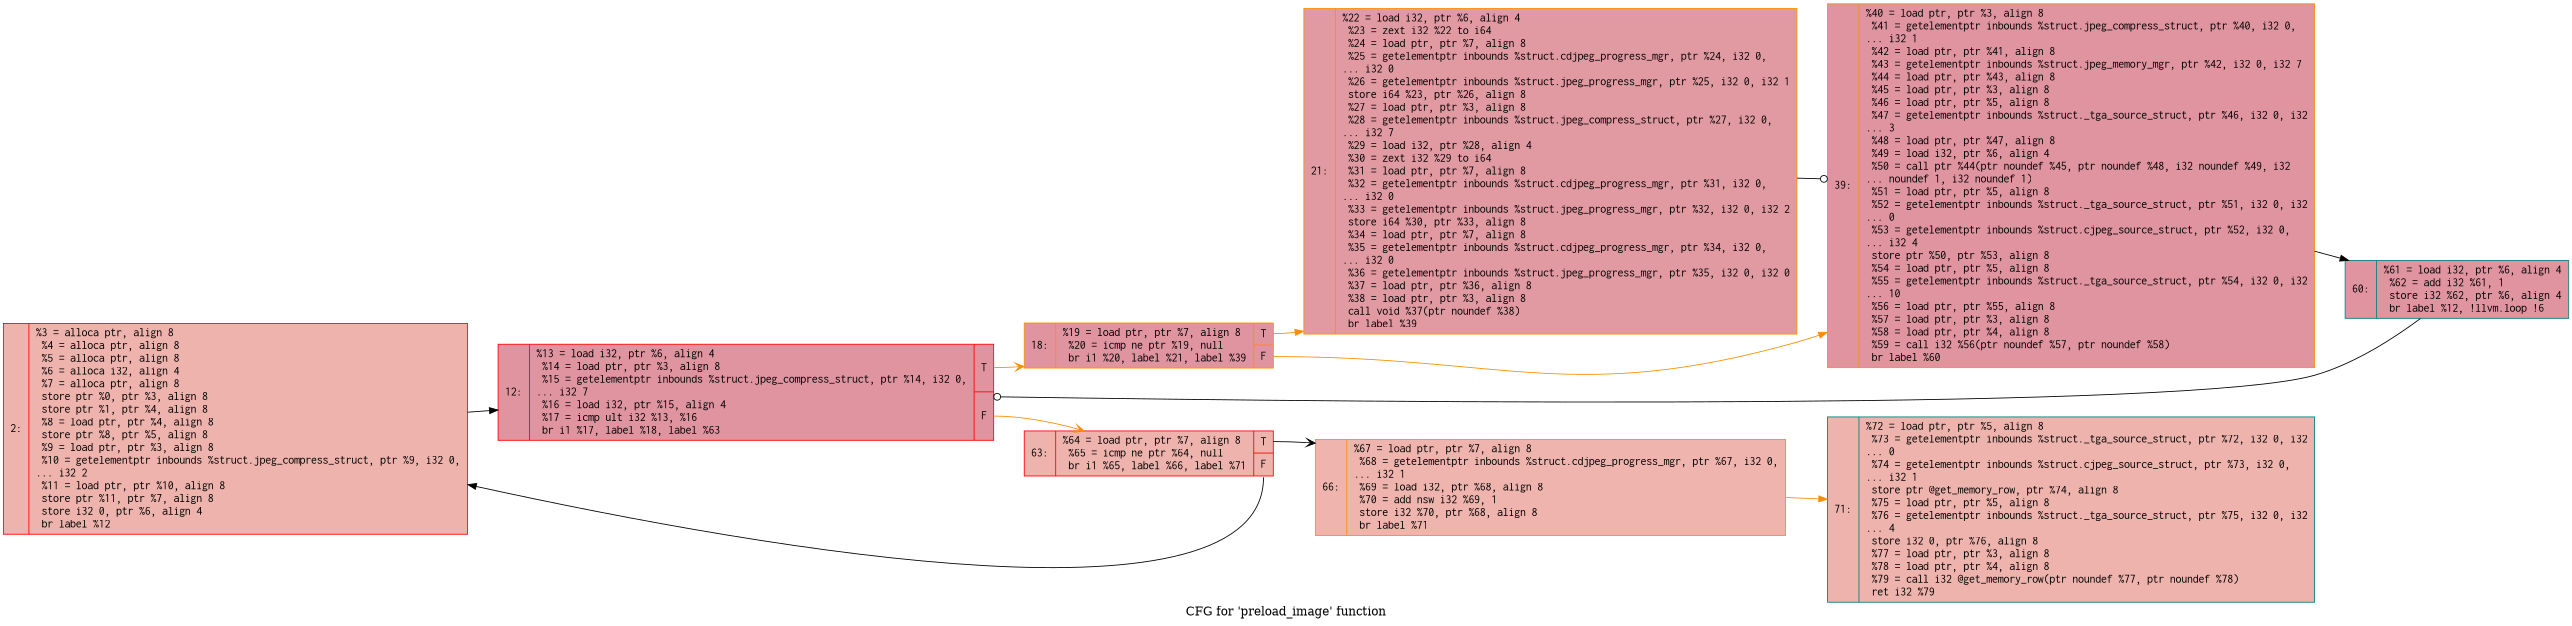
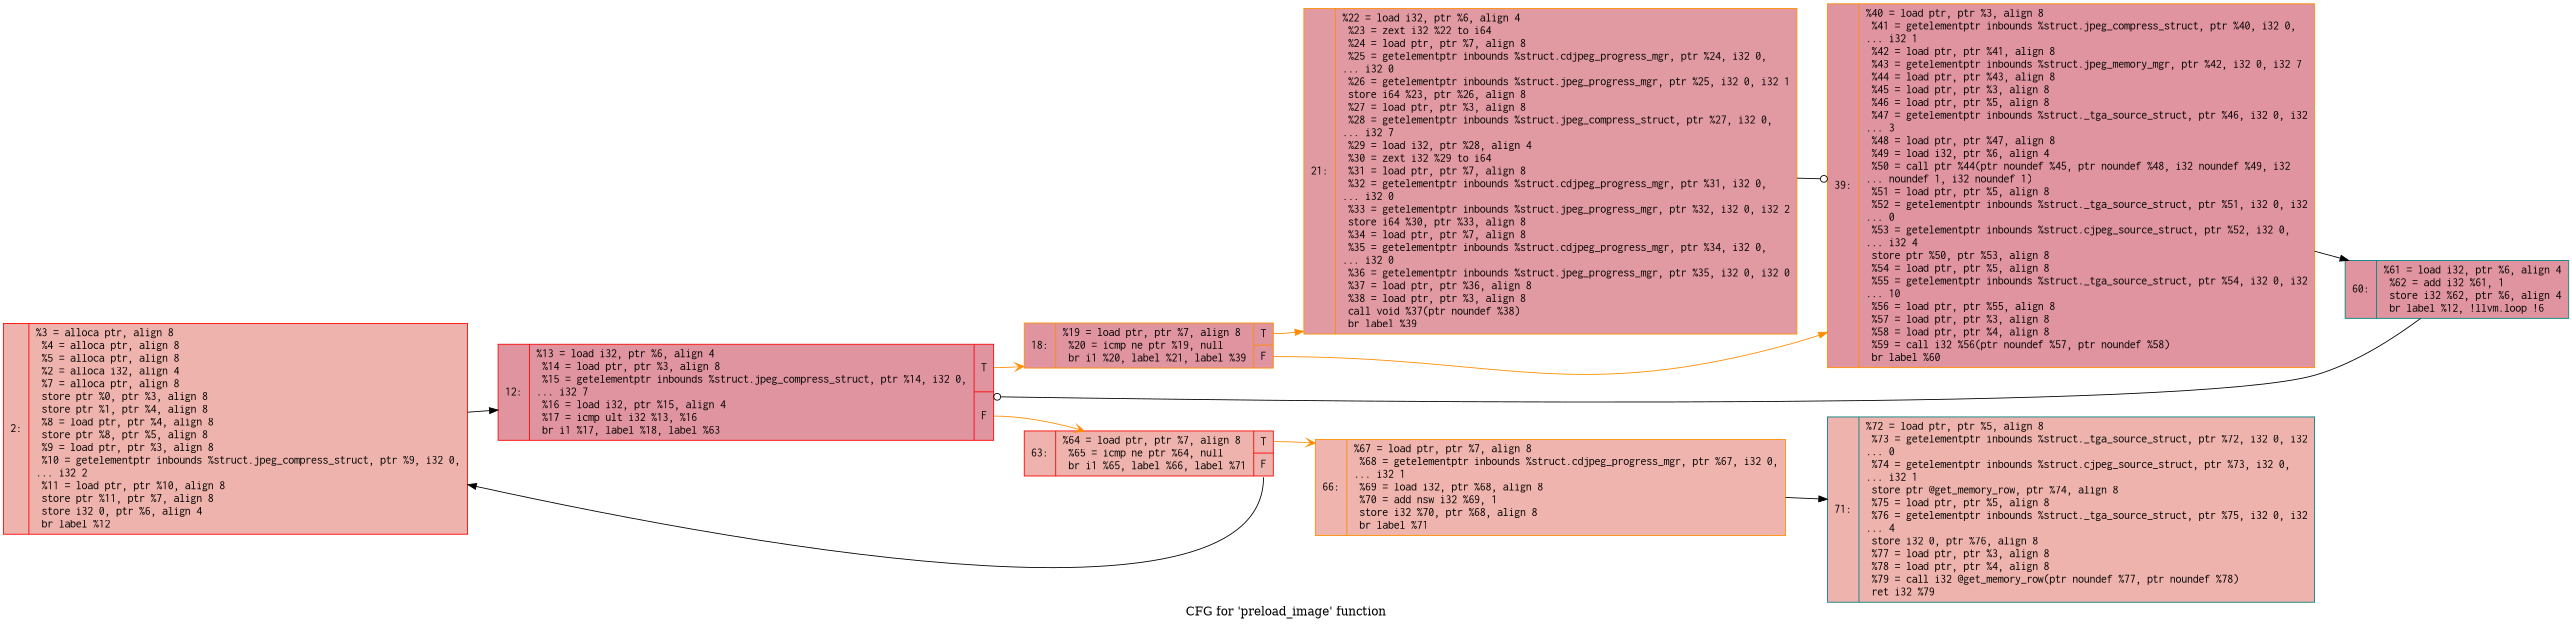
node "2:": text "%6 = alloca i32, align 4" -> "%2 = alloca i32, align 4"
edge "63:" -> "66:": color black -> darkorange
edge "66:" -> "71:": color darkorange -> black
